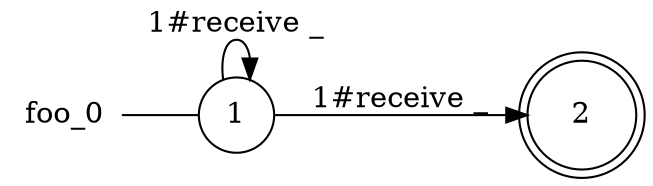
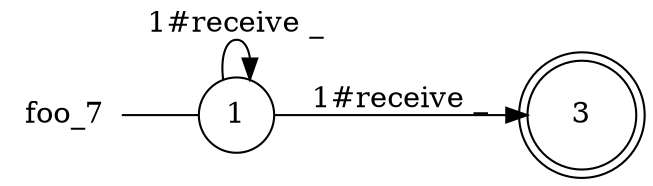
node "foo_0": label "foo_0" -> "foo_7"
node "2": label "2" -> "3"
